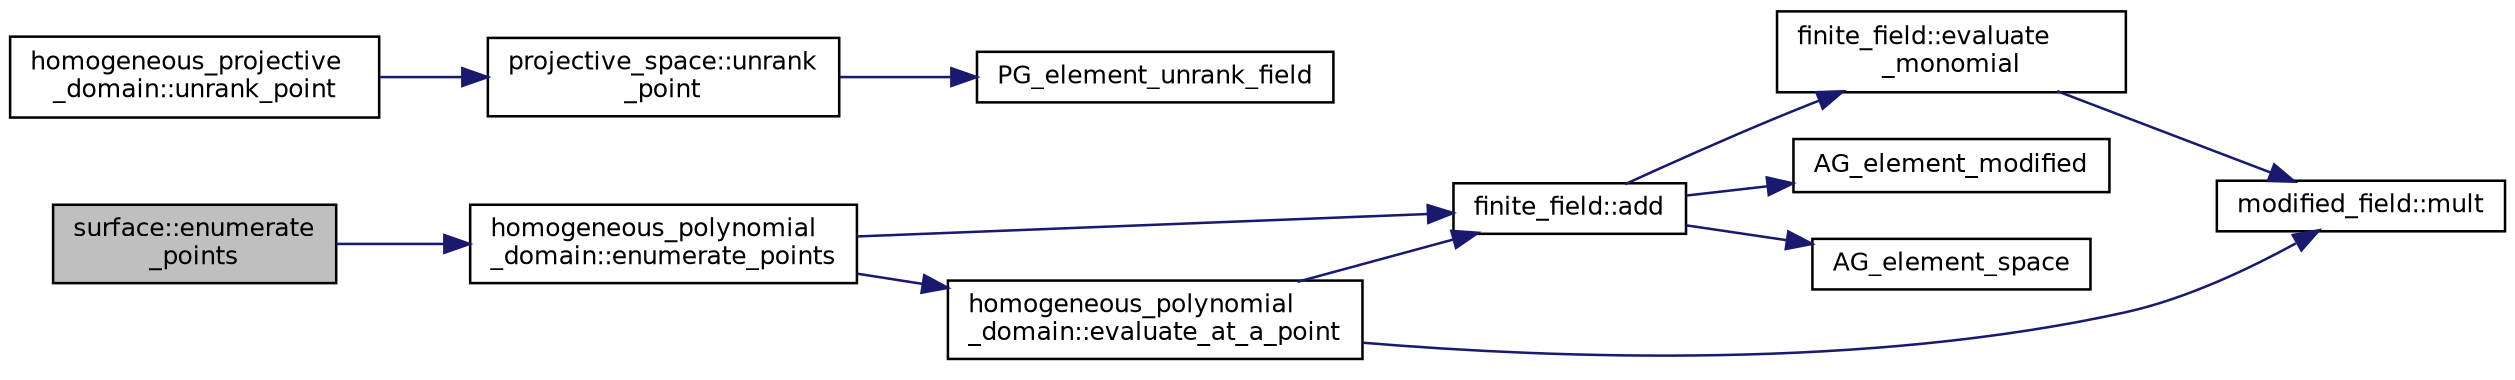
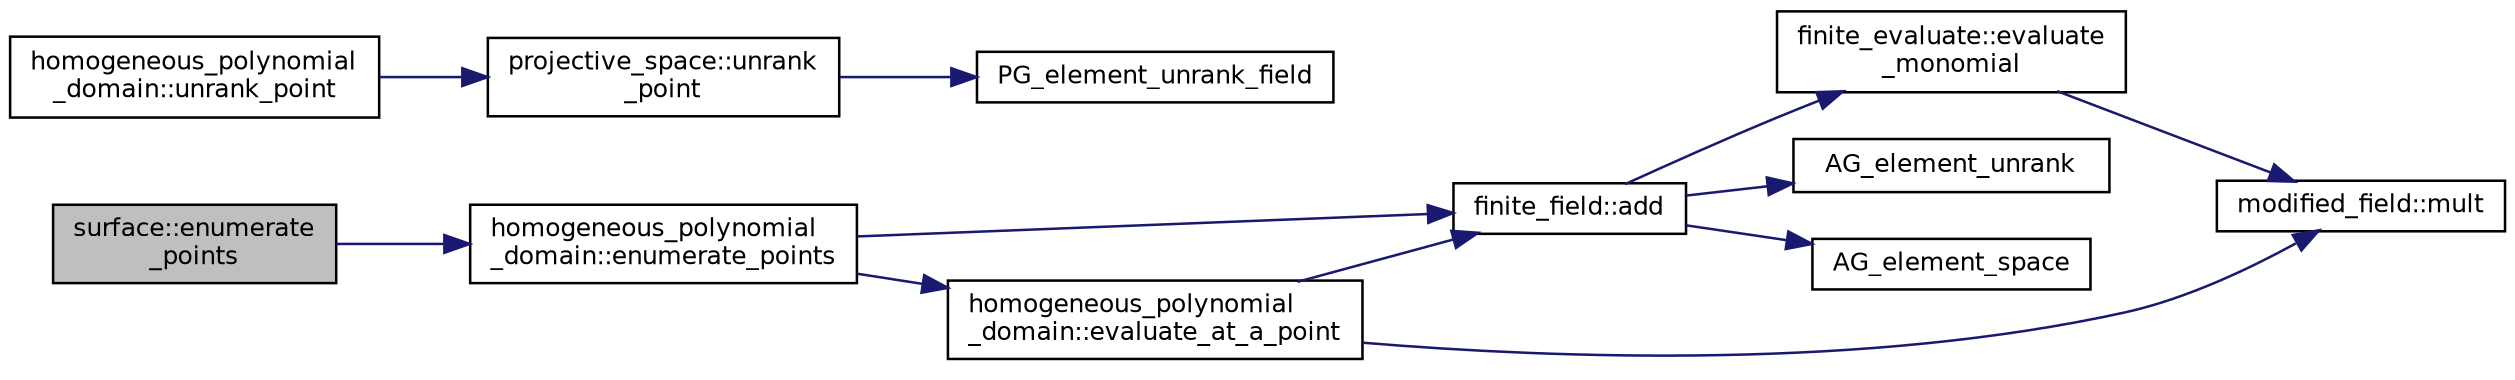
node "finite_field::evaluate _monomial": label "finite_field::evaluate _monomial" -> "finite_evaluate::evaluate _monomial"
node "homogeneous_projective _domain::unrank_point": label "homogeneous_projective _domain::unrank_point" -> "homogeneous_polynomial _domain::unrank_point"
node "AG_element_modified": label "AG_element_modified" -> "AG_element_unrank"
